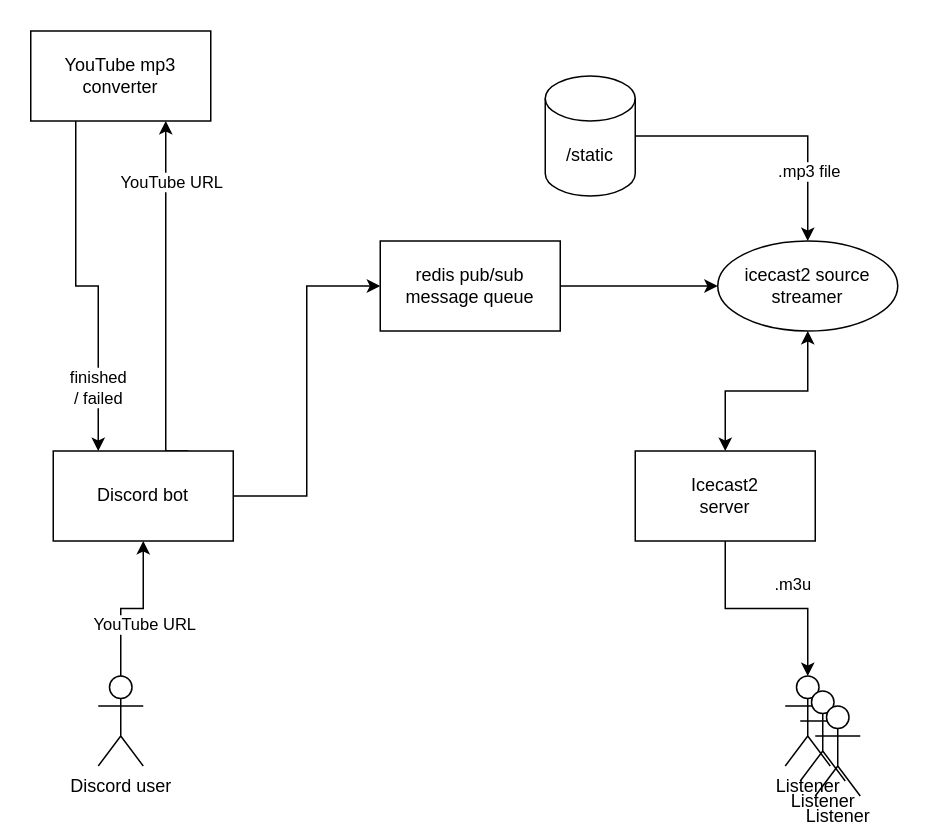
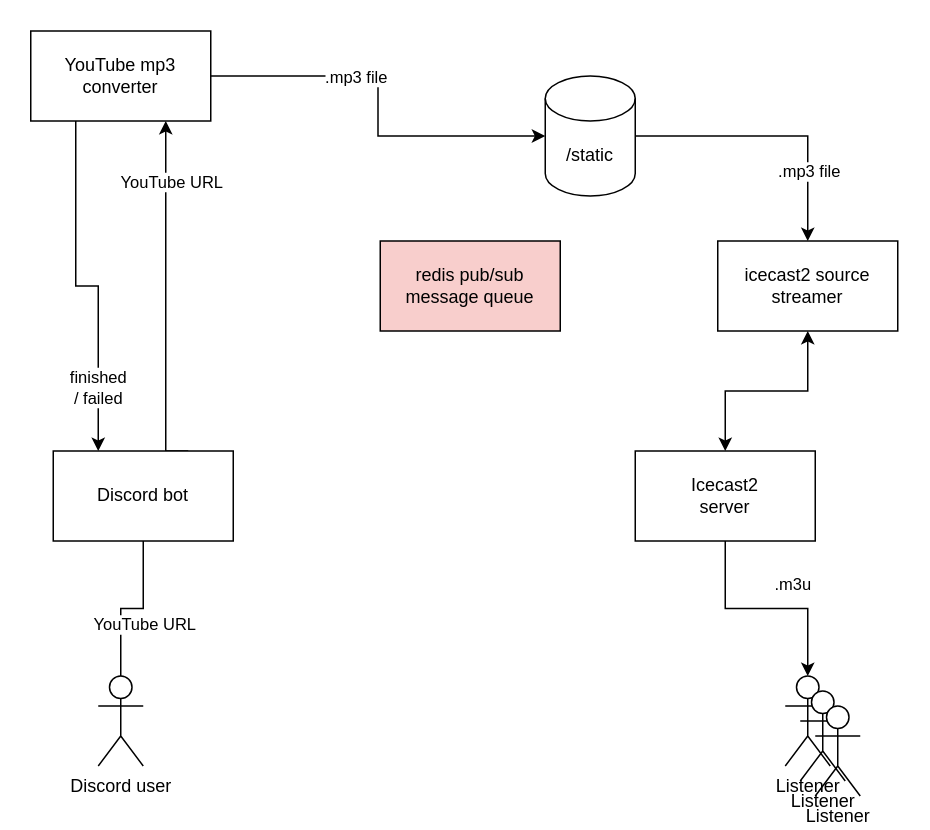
edge "YouTube mp3 converter" -> "/static": added, label ".mp3 file"
node "redis pub/sub message queue": fillcolor #ffffff -> #f8cecc
edge "redis pub/sub message queue" -> "icecast2 source streamer": removed
node "icecast2 source streamer": shape ellipse -> rectangle
edge "Discord bot" -> "redis pub/sub message queue": removed
edge "Discord user" -> "Discord bot": arrowhead classic -> none
